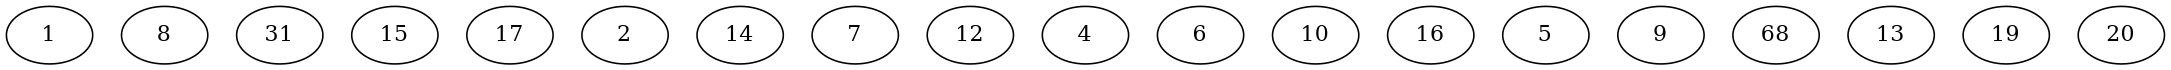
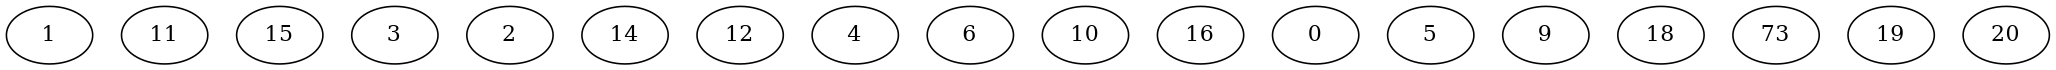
node "8": removed
node "31": label "31" -> "11"
node "3": added
node "17": removed
node "7": removed
node "0": added
node "68": label "68" -> "18"
node "13": label "13" -> "73"
